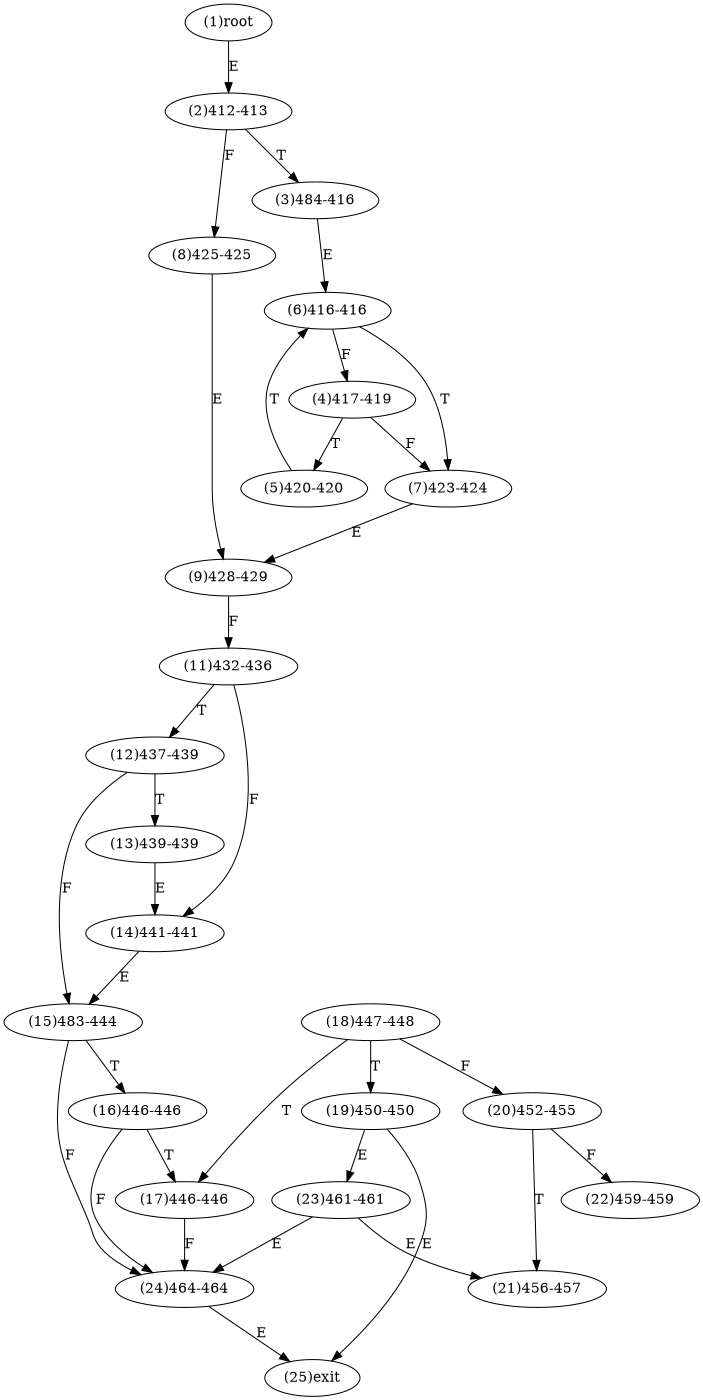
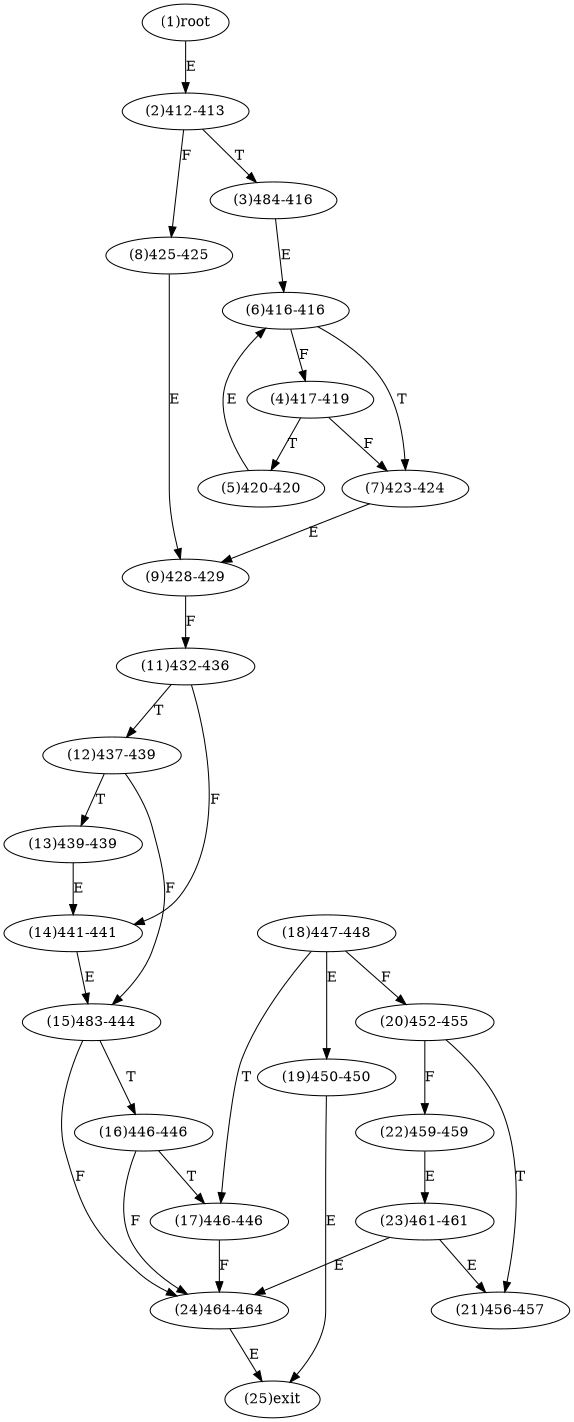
edge "(5)420-420" -> "(6)416-416": label "T" -> "E"
edge "(18)447-448" -> "(19)450-450": label "T" -> "E"
edge "(19)450-450" -> "(23)461-461": now "(22)459-459" -> "(23)461-461"
